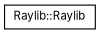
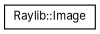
node "Raylib::Raylib": label "Raylib::Raylib" -> "Raylib::Image"
